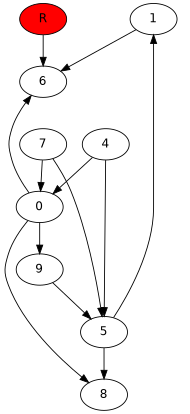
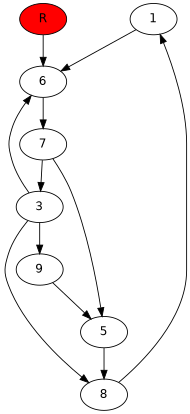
edge "6" -> "7": added
node "4": removed
edge "5" -> "1": now "8" -> "1"
node "0": label "0" -> "3"
